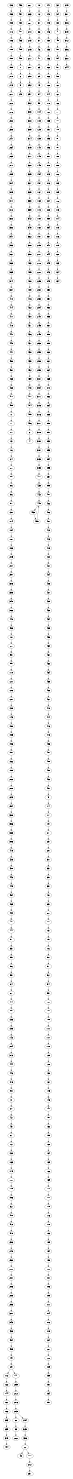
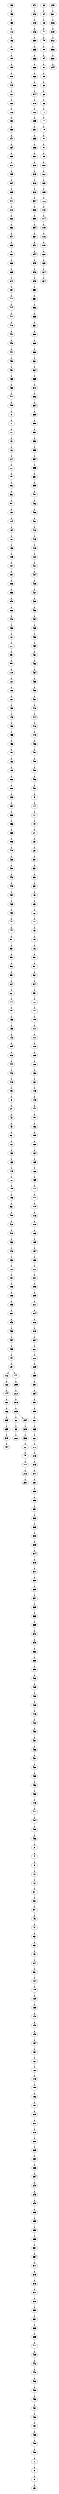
edge "455" -> "448": now "455" -> "456"
node "258": added
edge "22" -> "177": now "45" -> "177"
node "8": added
